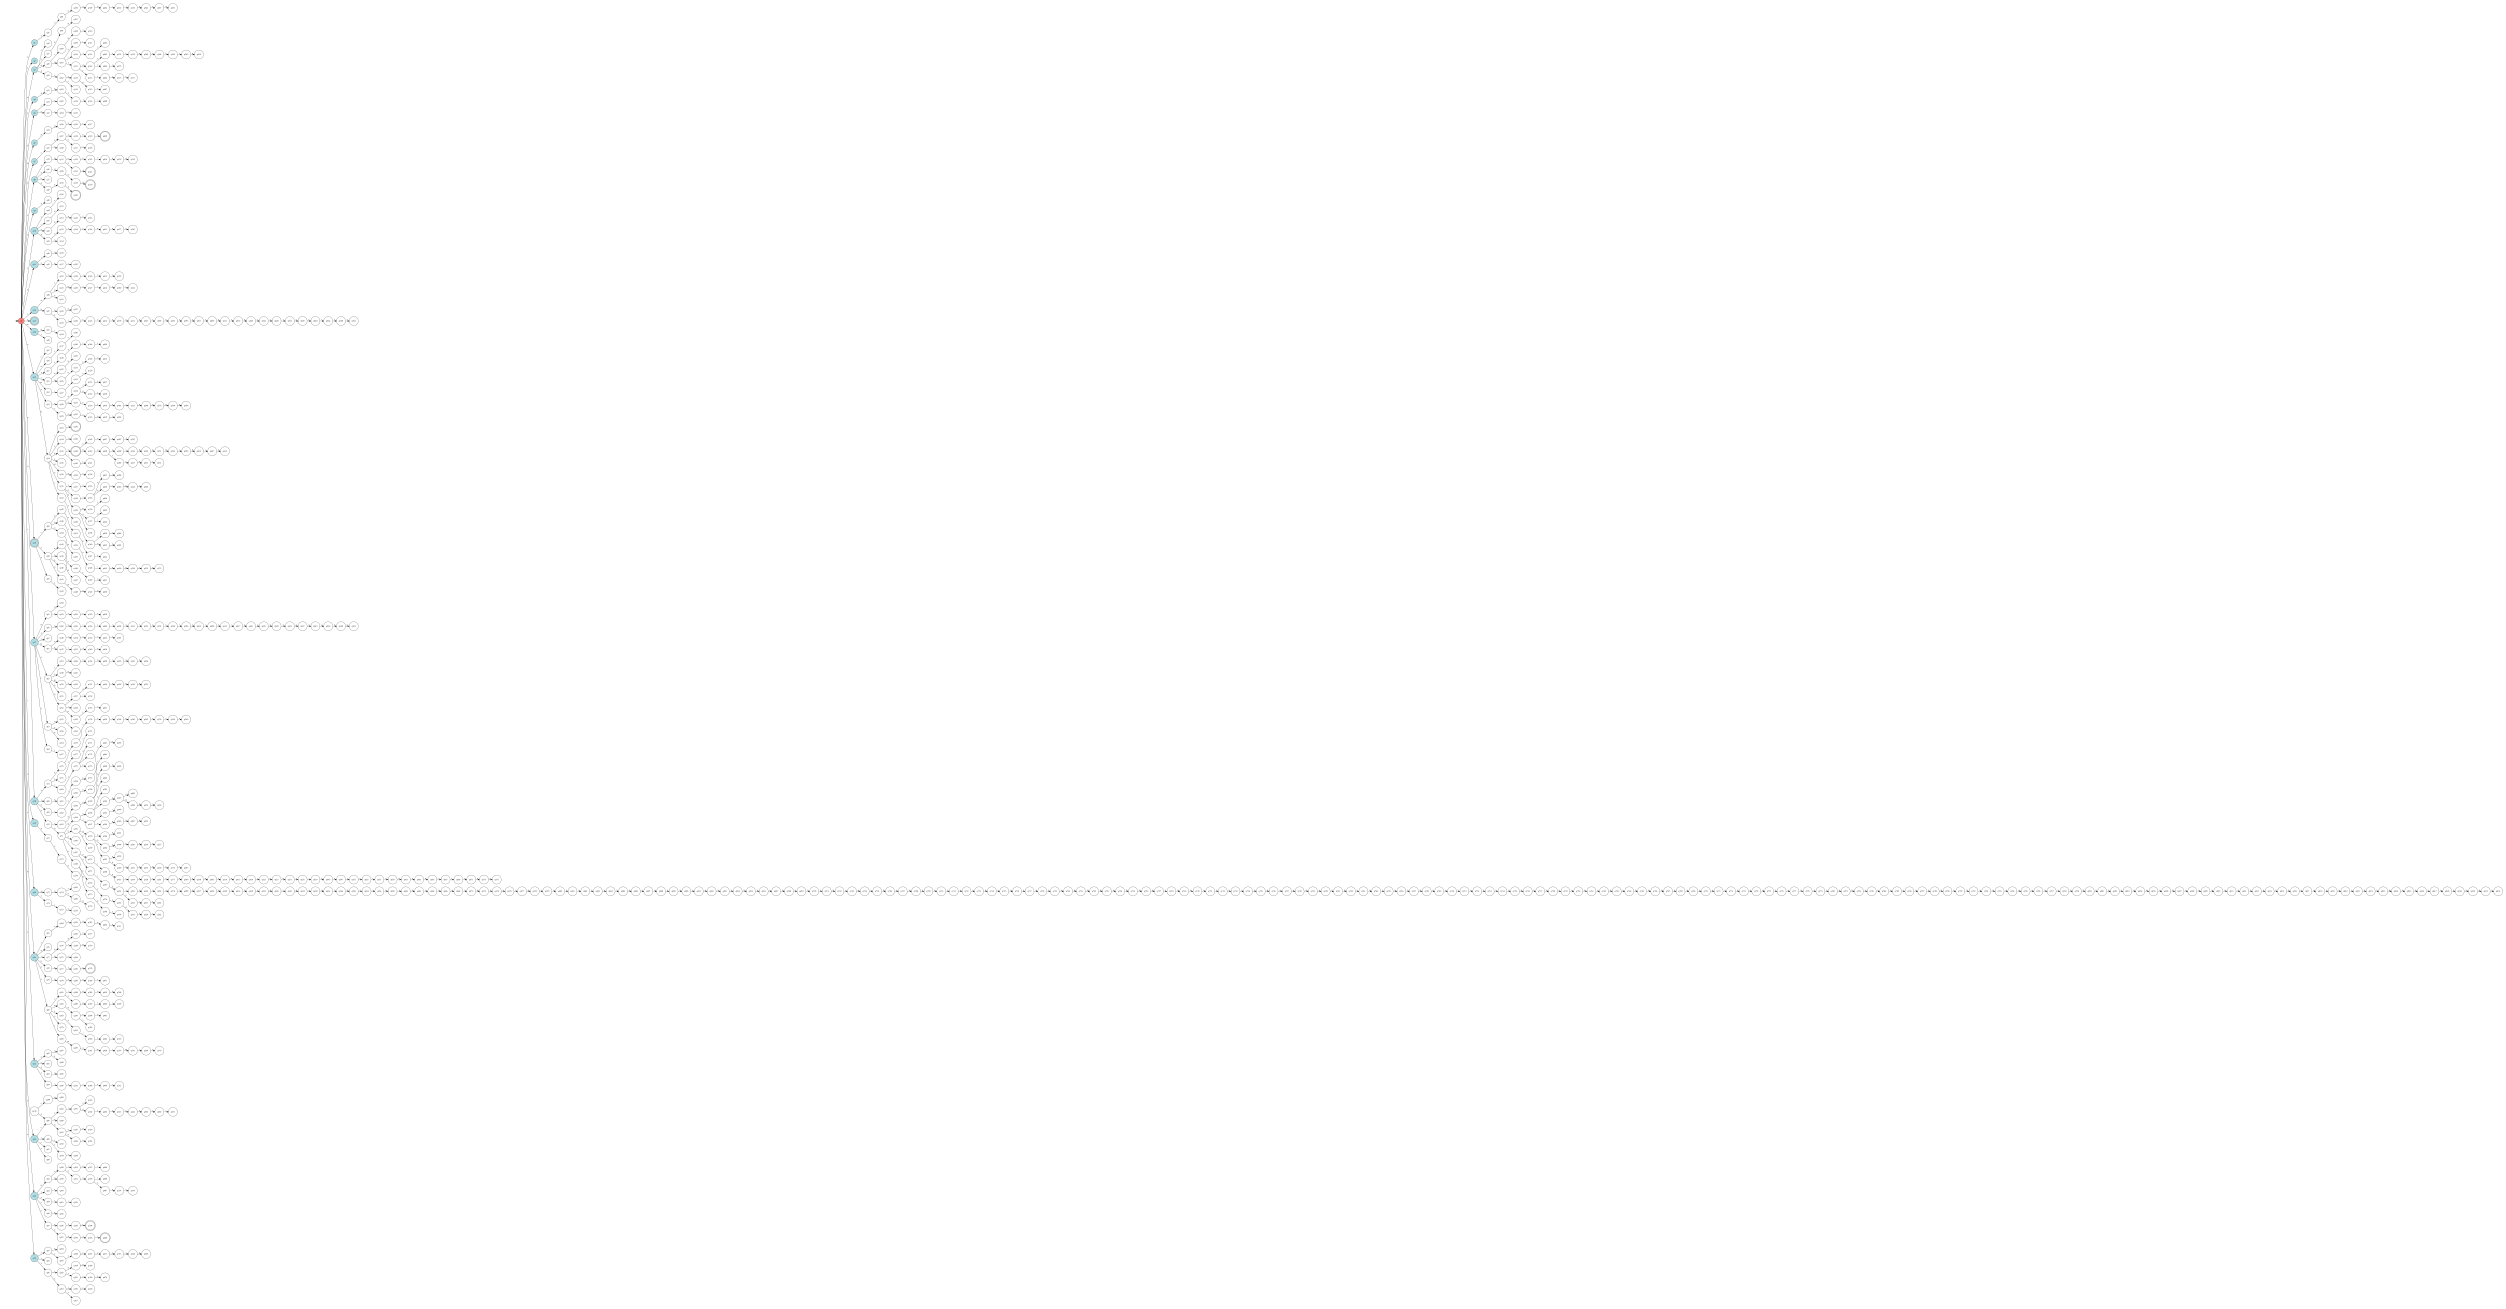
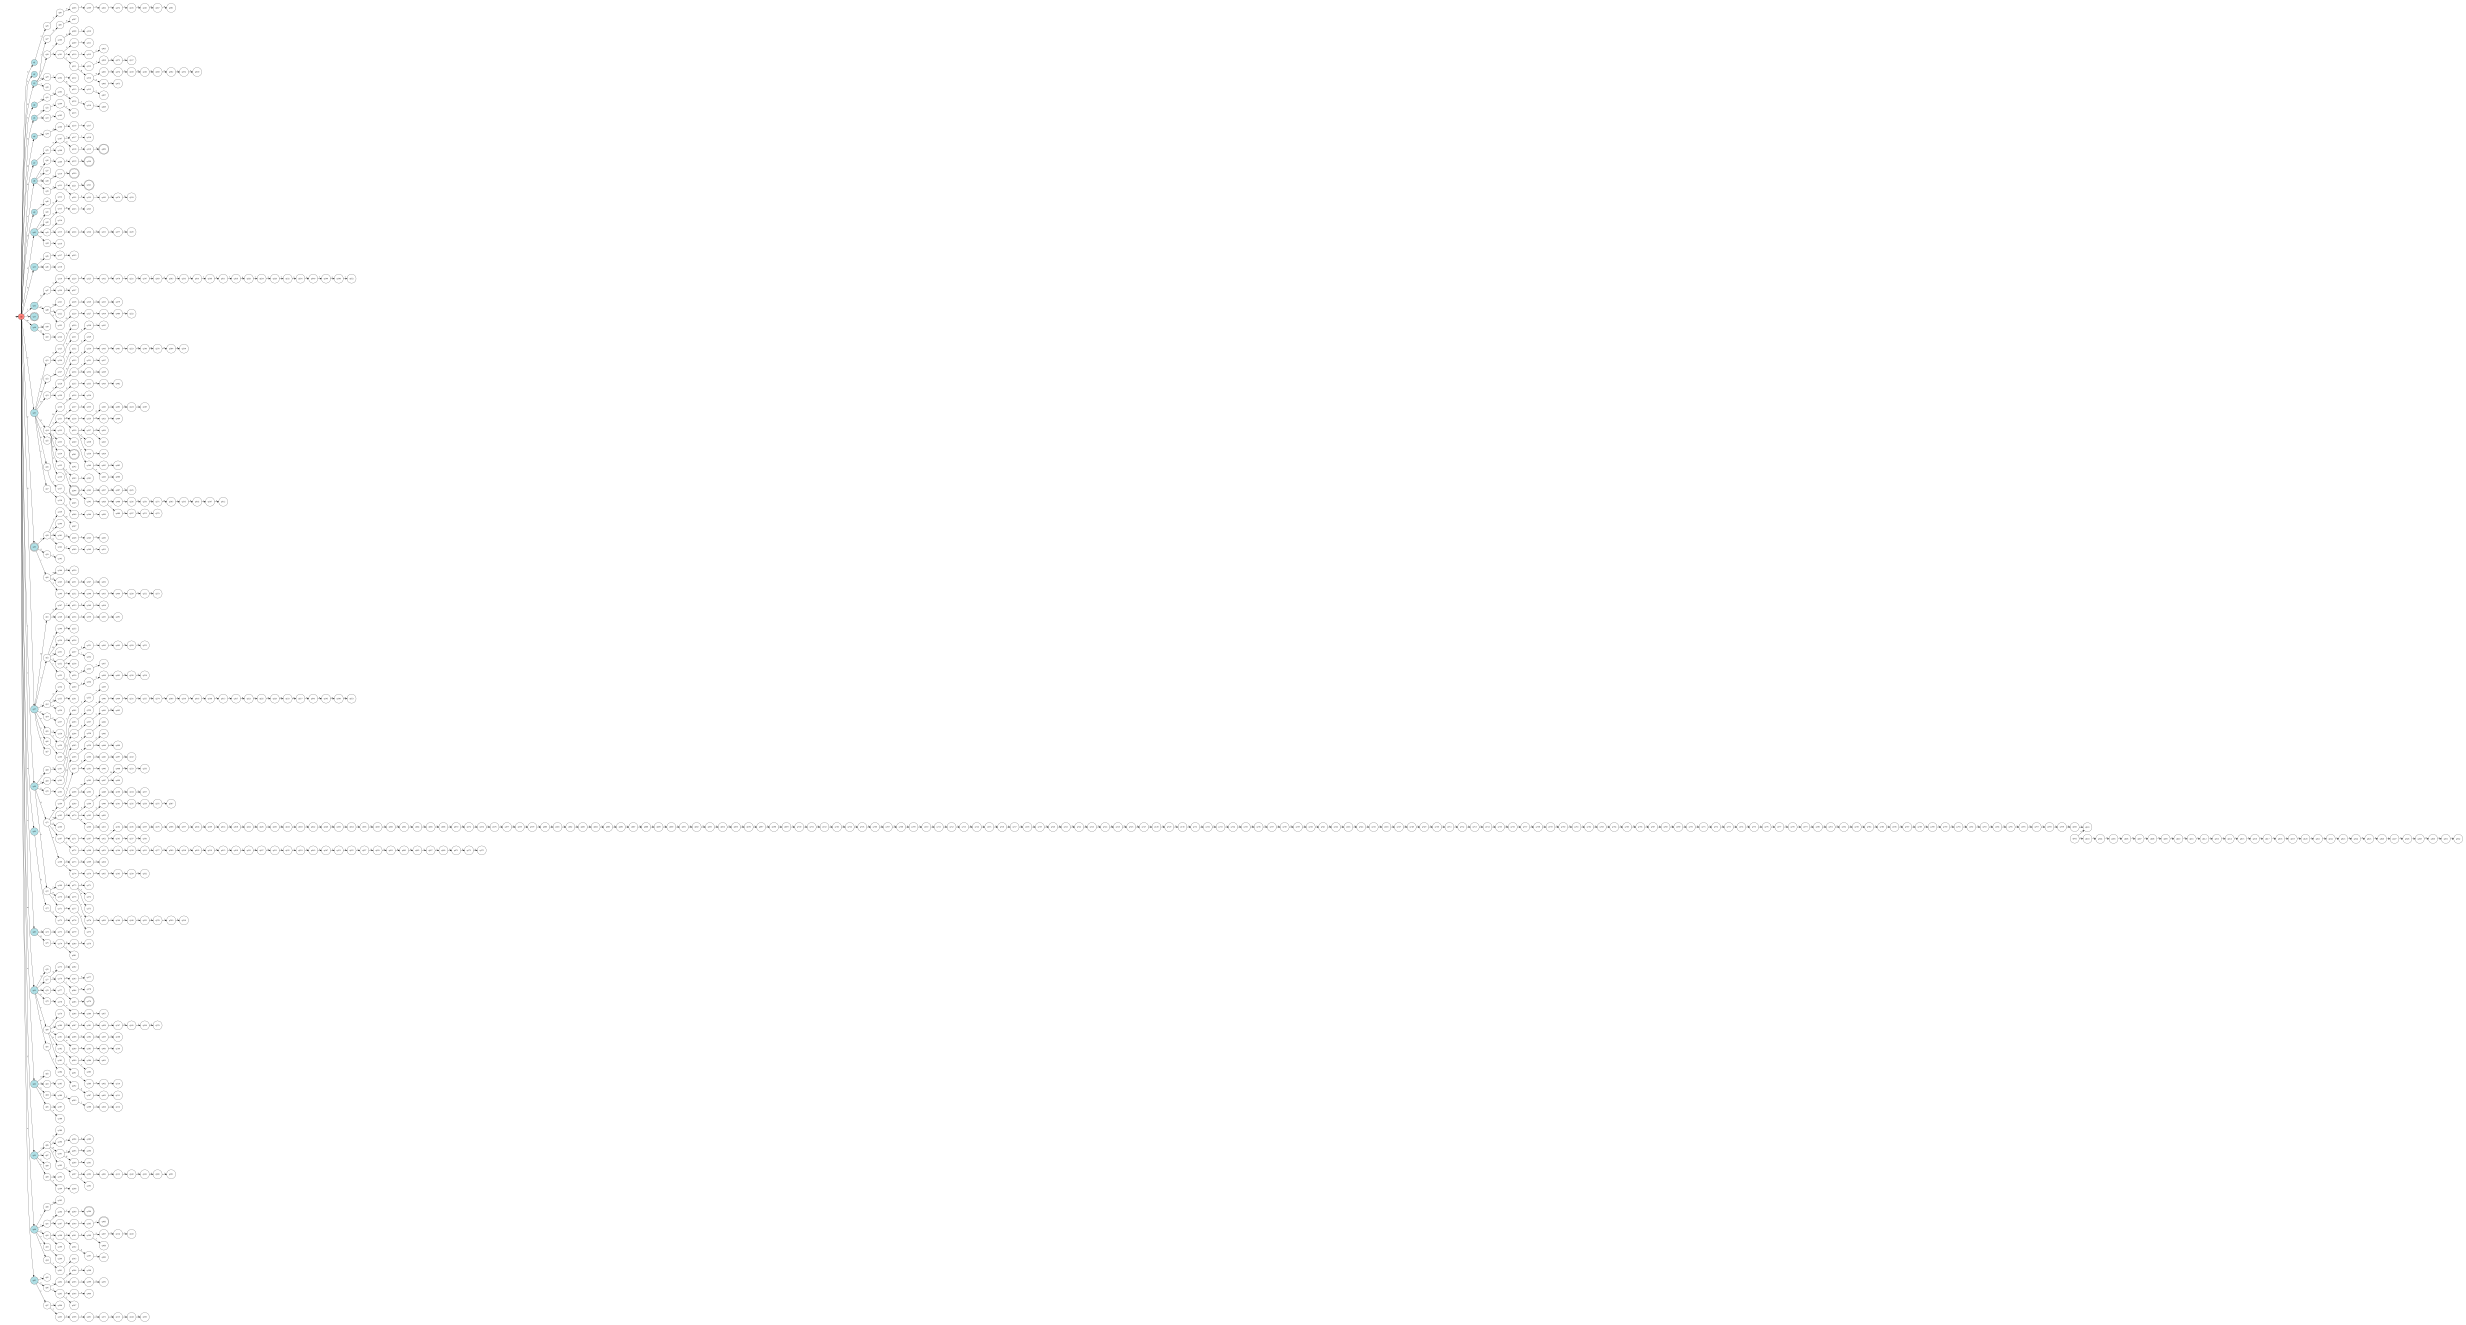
edge "q70" -> "q71": now "q18" -> "q71"
edge "q801" -> "q802": reversed
edge "q190" -> "q86": reversed
